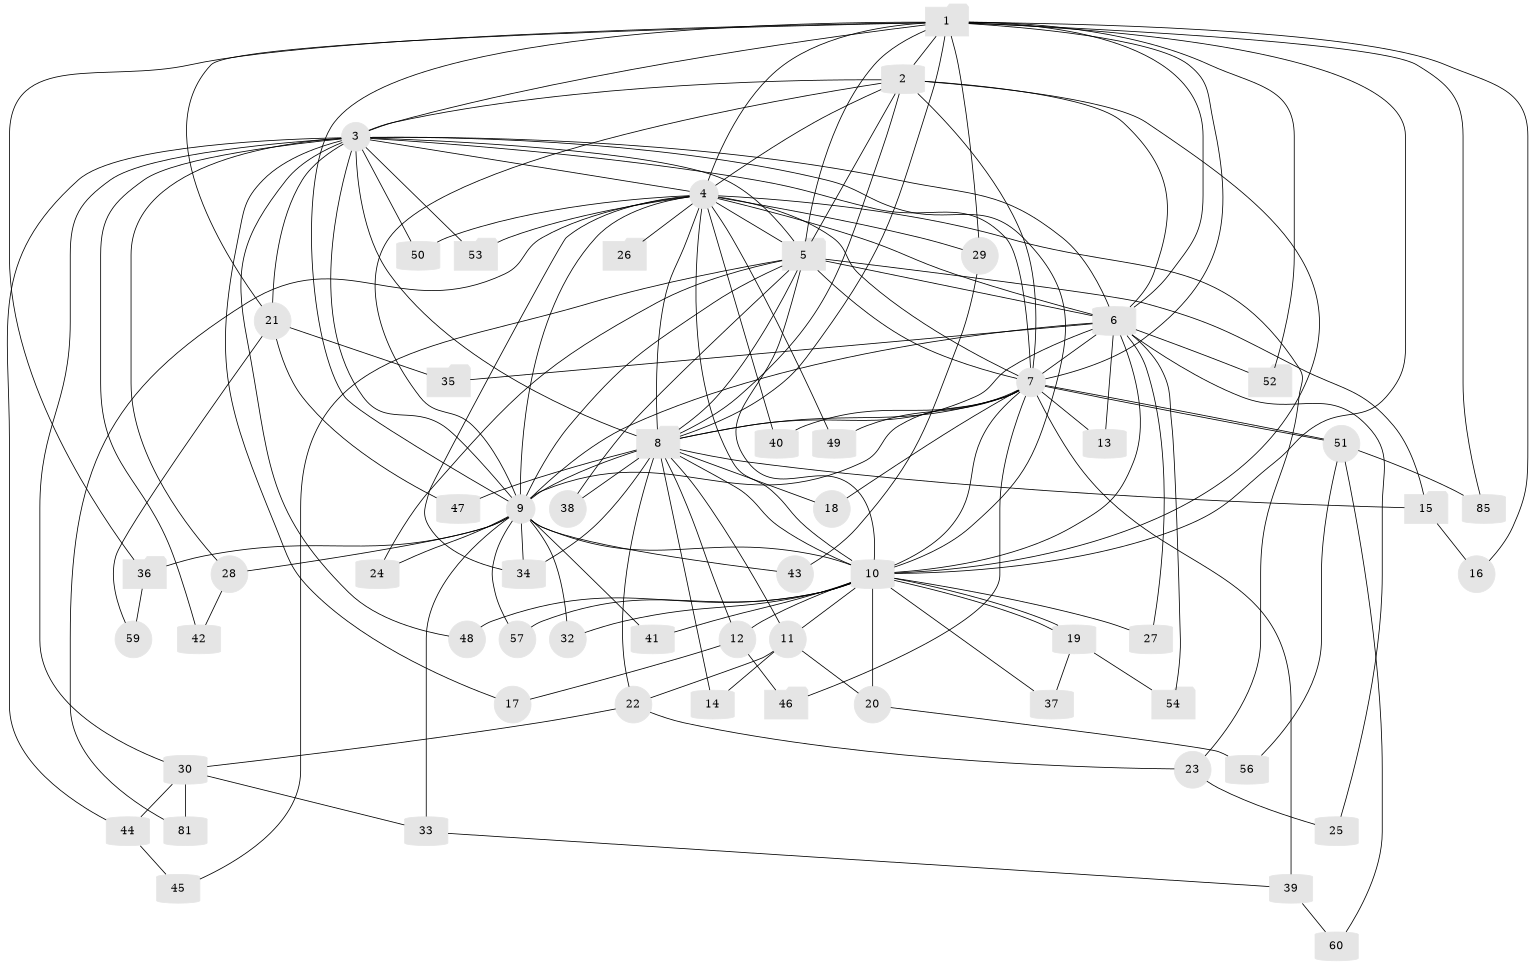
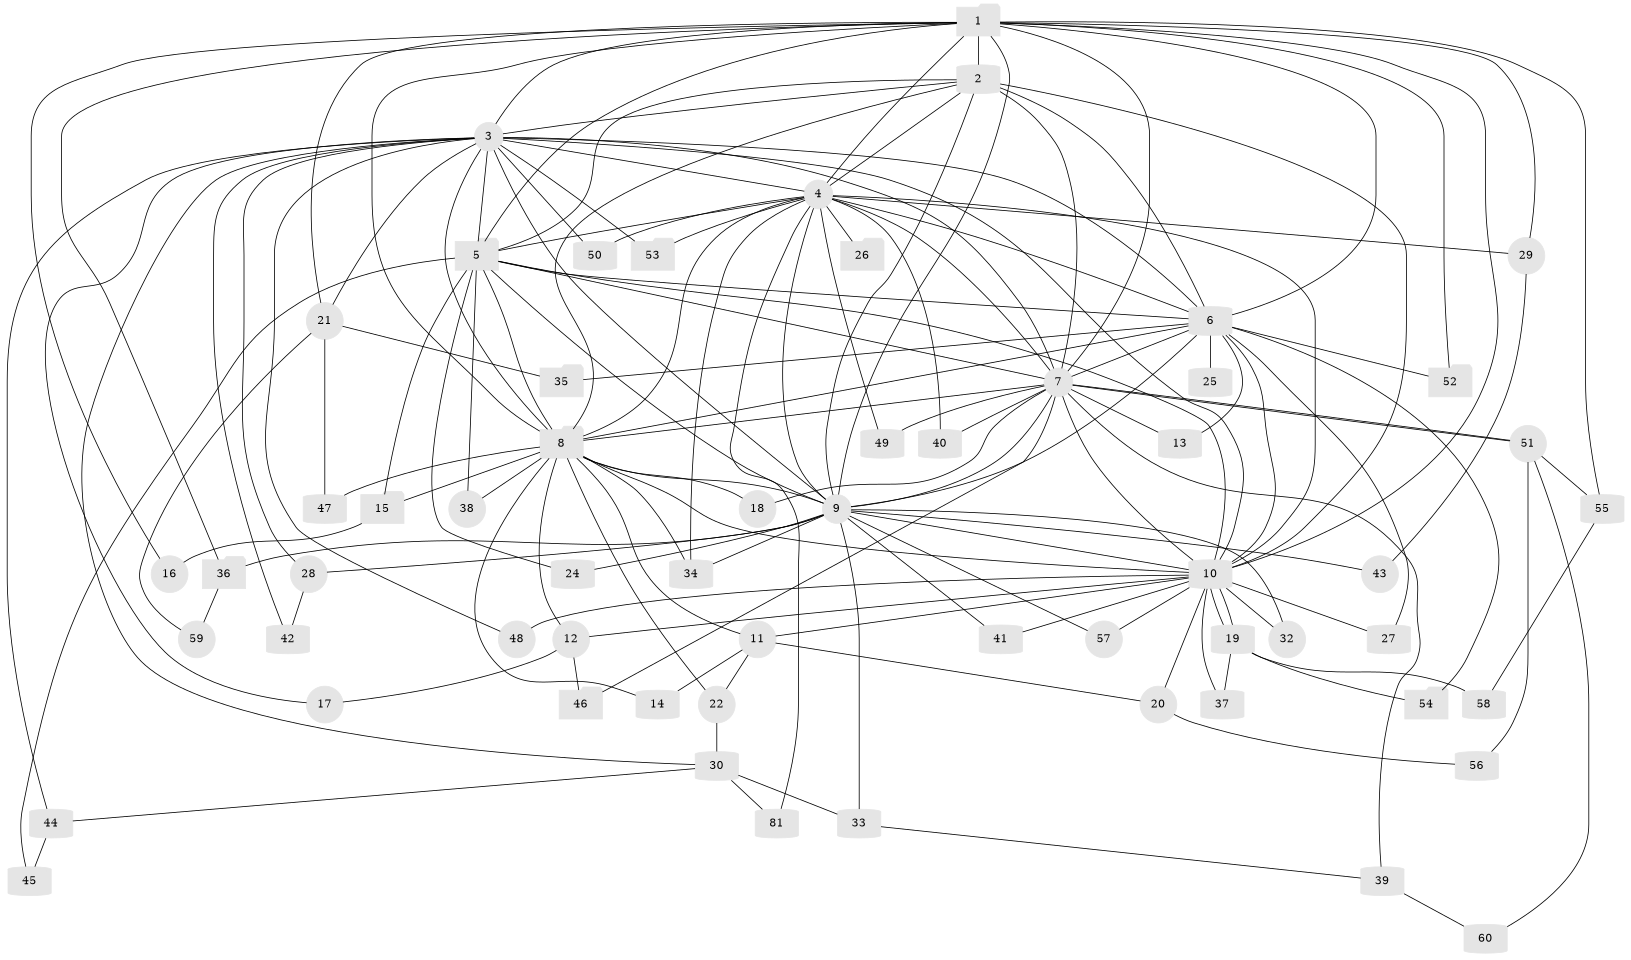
node "85": label "85" -> "55"
node "58": added
node "23": removed
